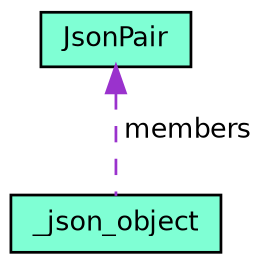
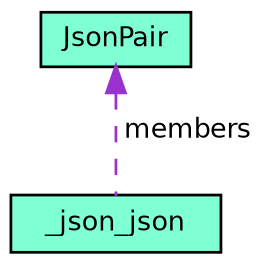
node "_json_object": label "_json_object" -> "_json_json"
